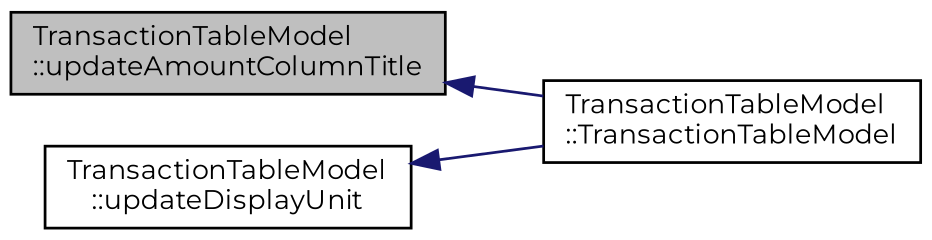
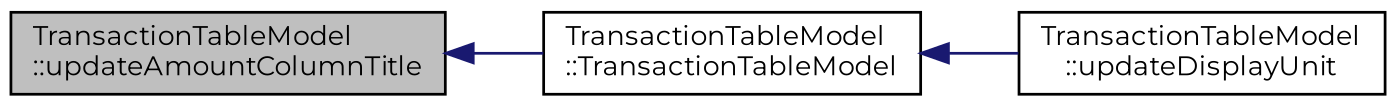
edge "TransactionTableModel ::TransactionTableModel" -> "TransactionTableModel ::updateDisplayUnit": reversed
